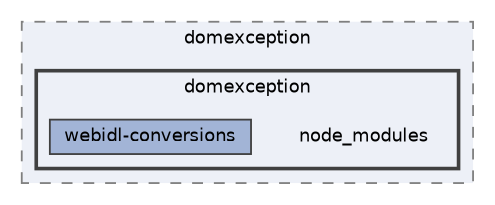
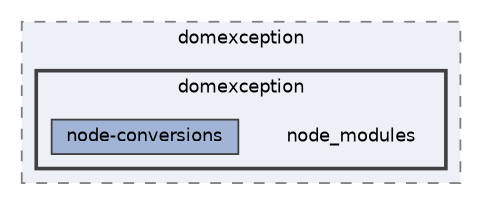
node "webidl-conversions": label "webidl-conversions" -> "node-conversions"
